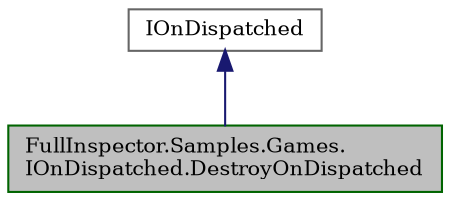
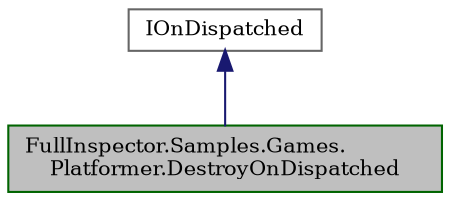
node "FullInspector.Samples.Games. IOnDispatched.DestroyOnDispatched": label "FullInspector.Samples.Games. IOnDispatched.DestroyOnDispatched" -> "FullInspector.Samples.Games. Platformer.DestroyOnDispatched"
